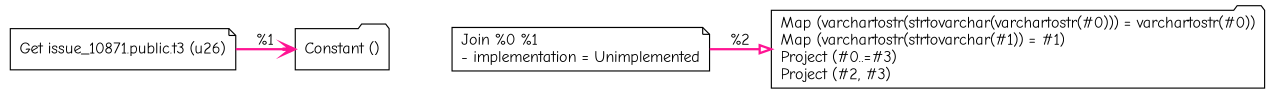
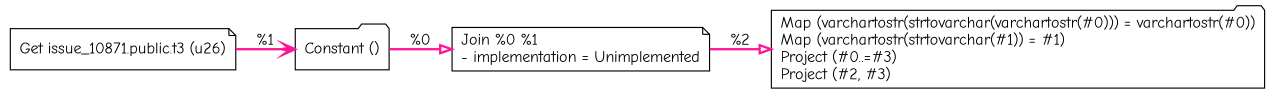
edge "Constant ()" -> "Join %0 %1 - implementation = Unimplemented": added, label "%0"
